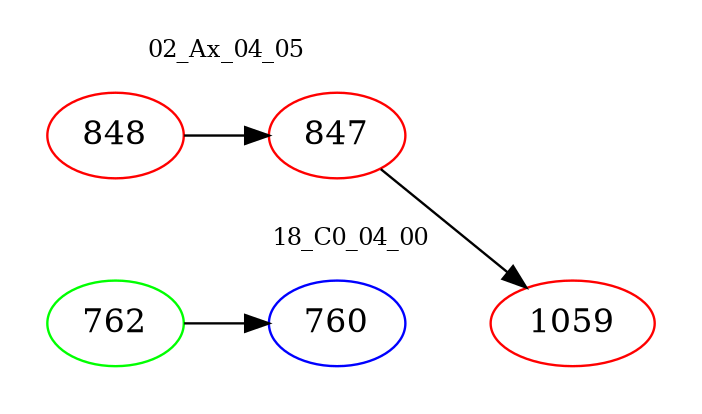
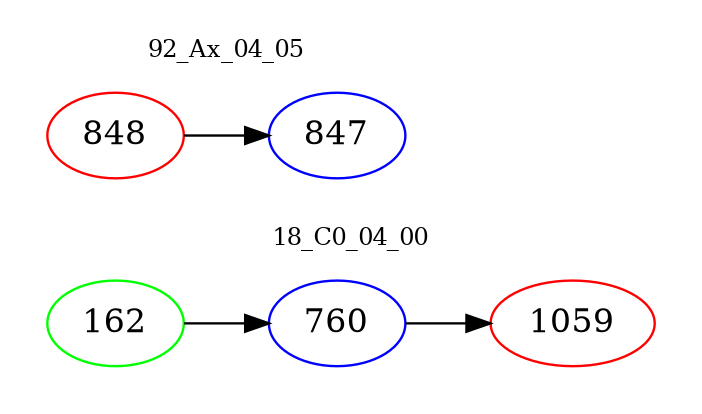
cluster "02_Ax_04_05": label "02_Ax_04_05" -> "92_Ax_04_05"
node "847": color red -> blue
edge "847" -> "1059": now "760" -> "1059"
node "762": label "762" -> "162"
